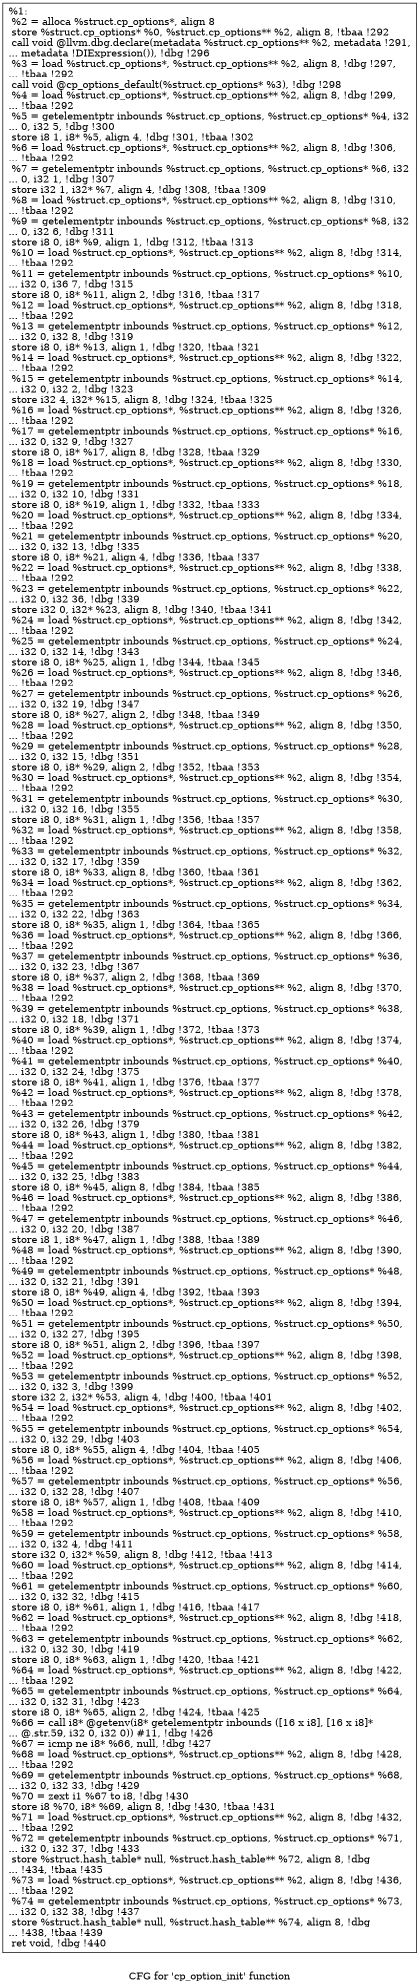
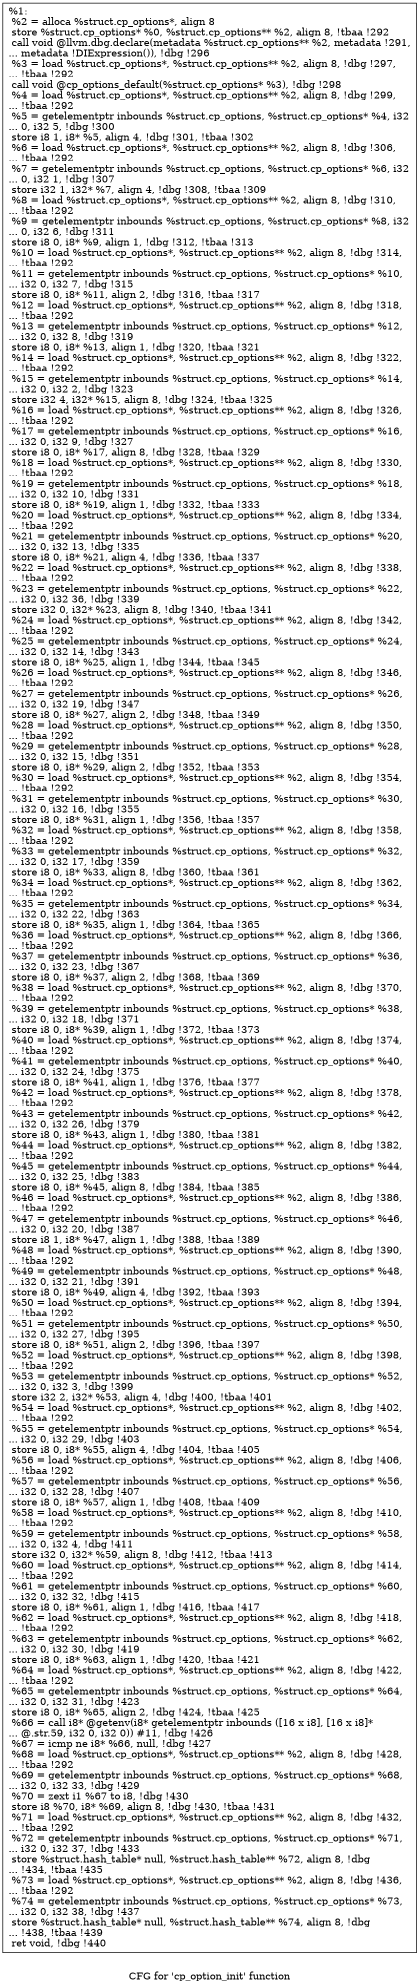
node "%1:": text "... i32 0, i36 7, !dbg !315" -> "... i32 0, i32 7, !dbg !315"
